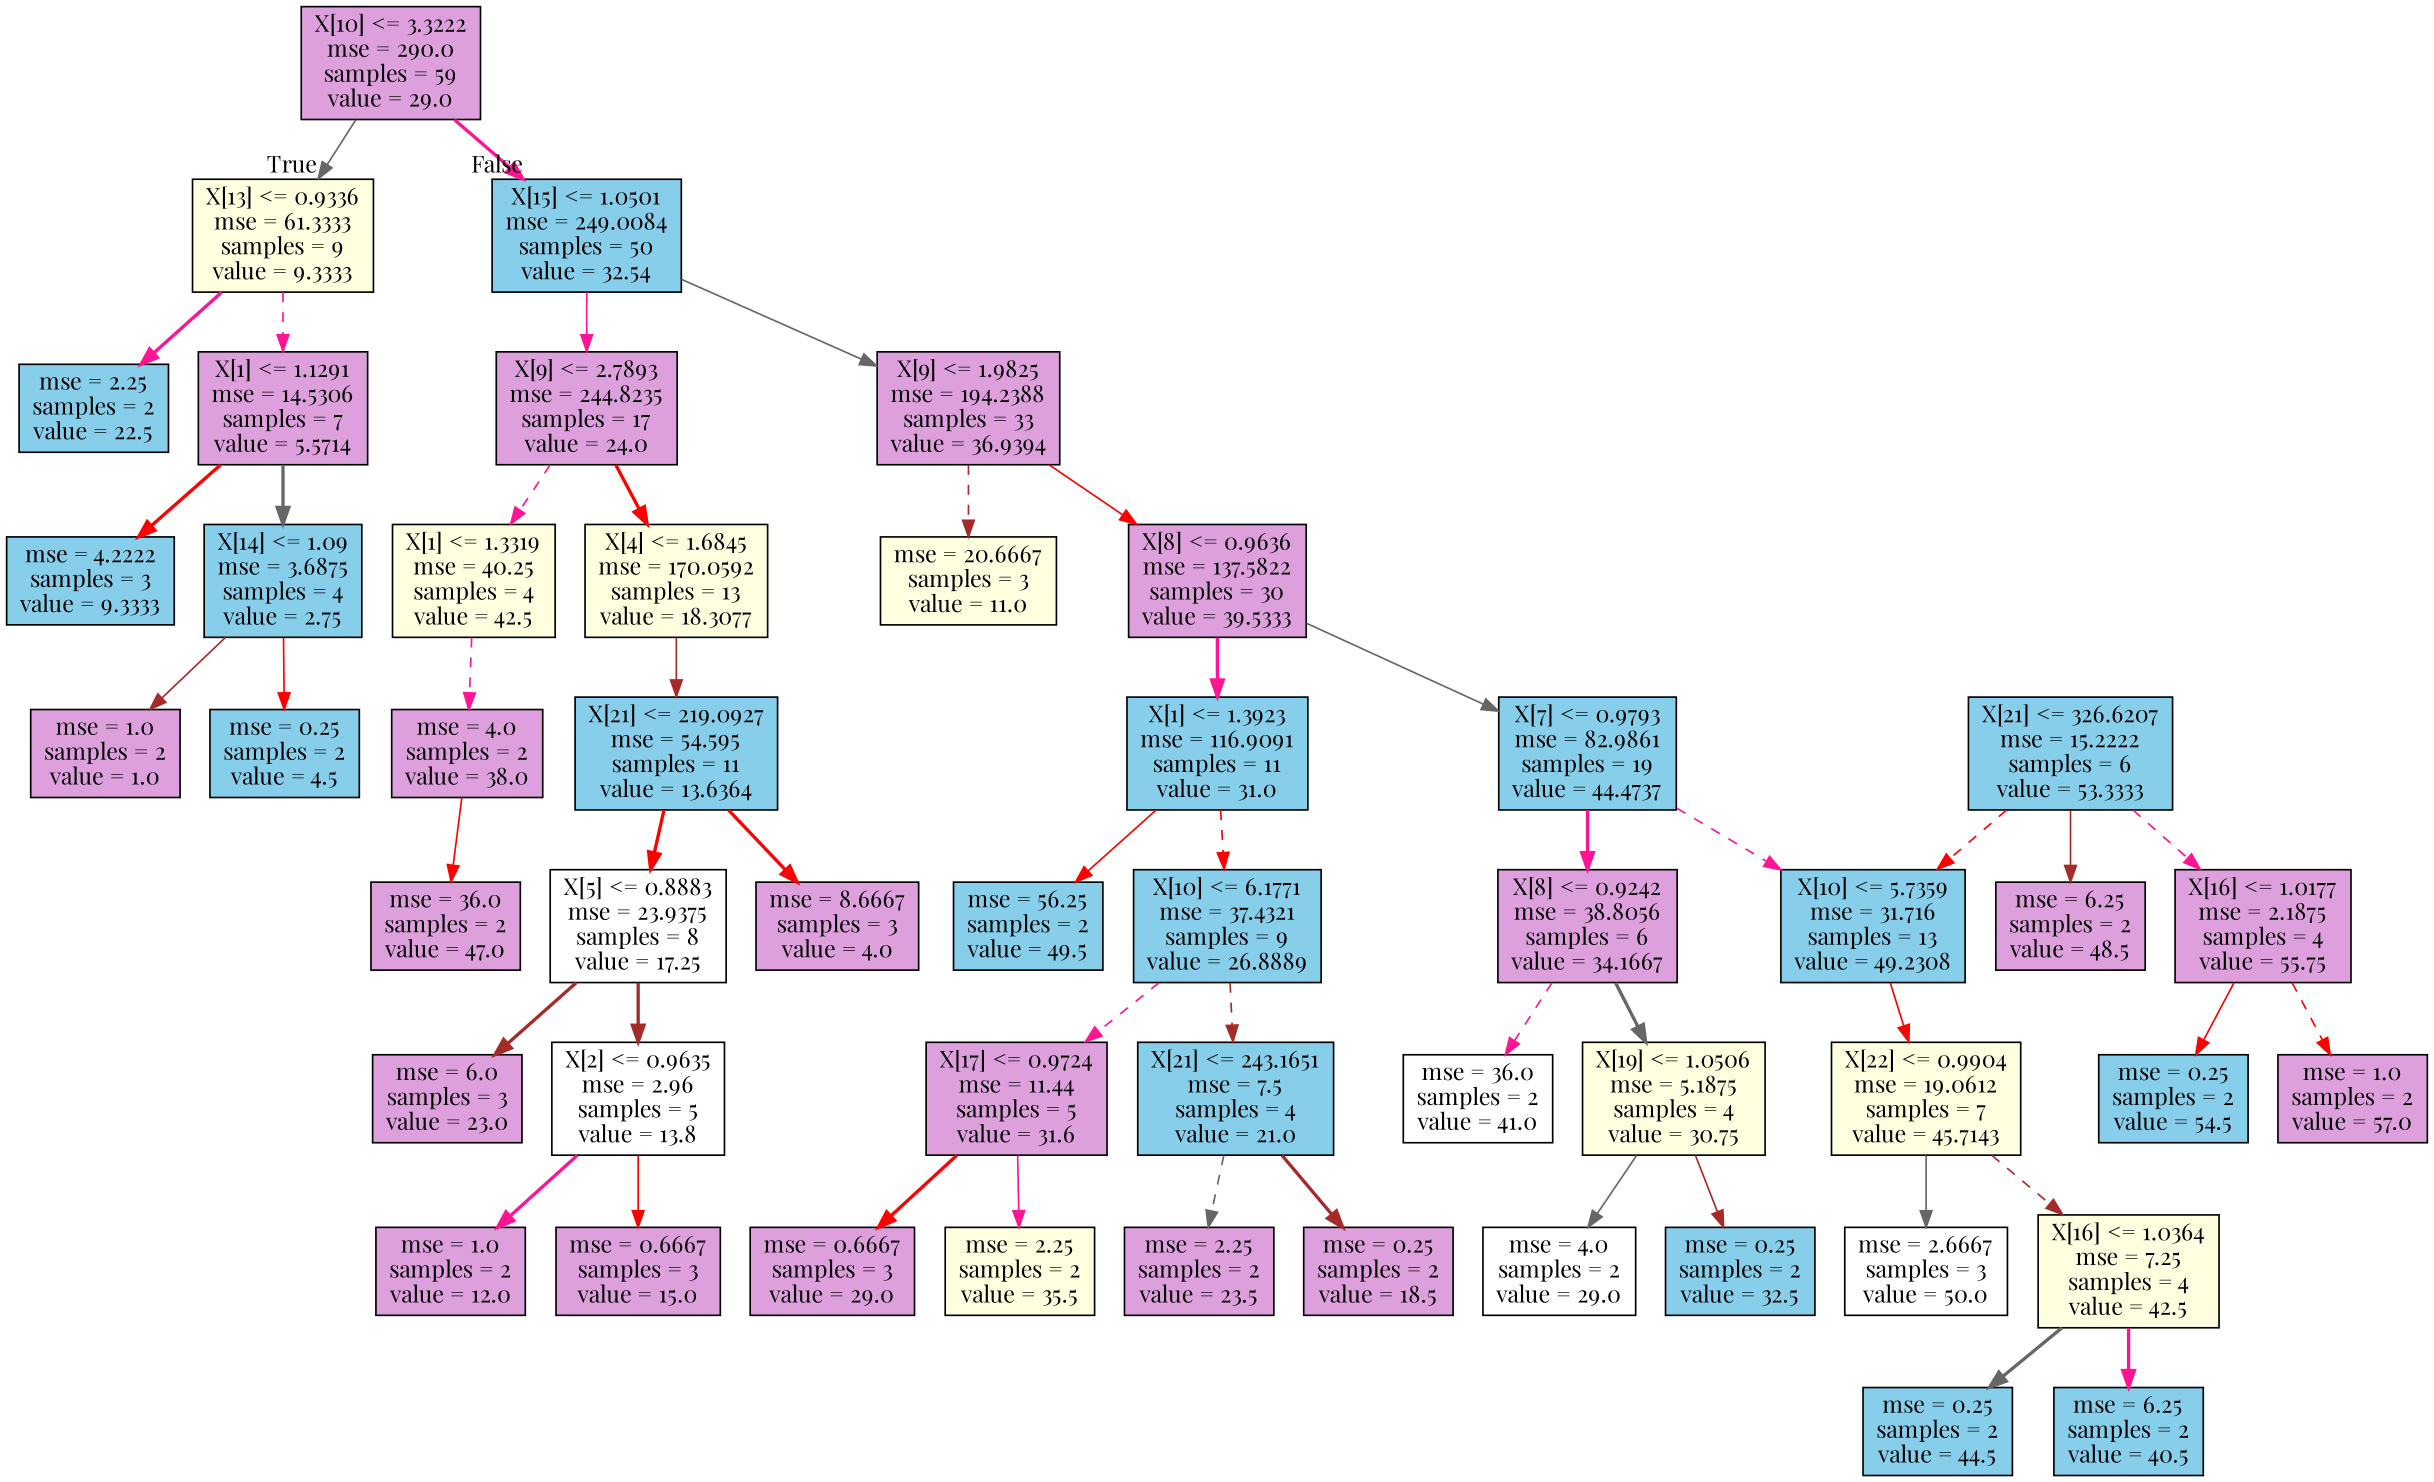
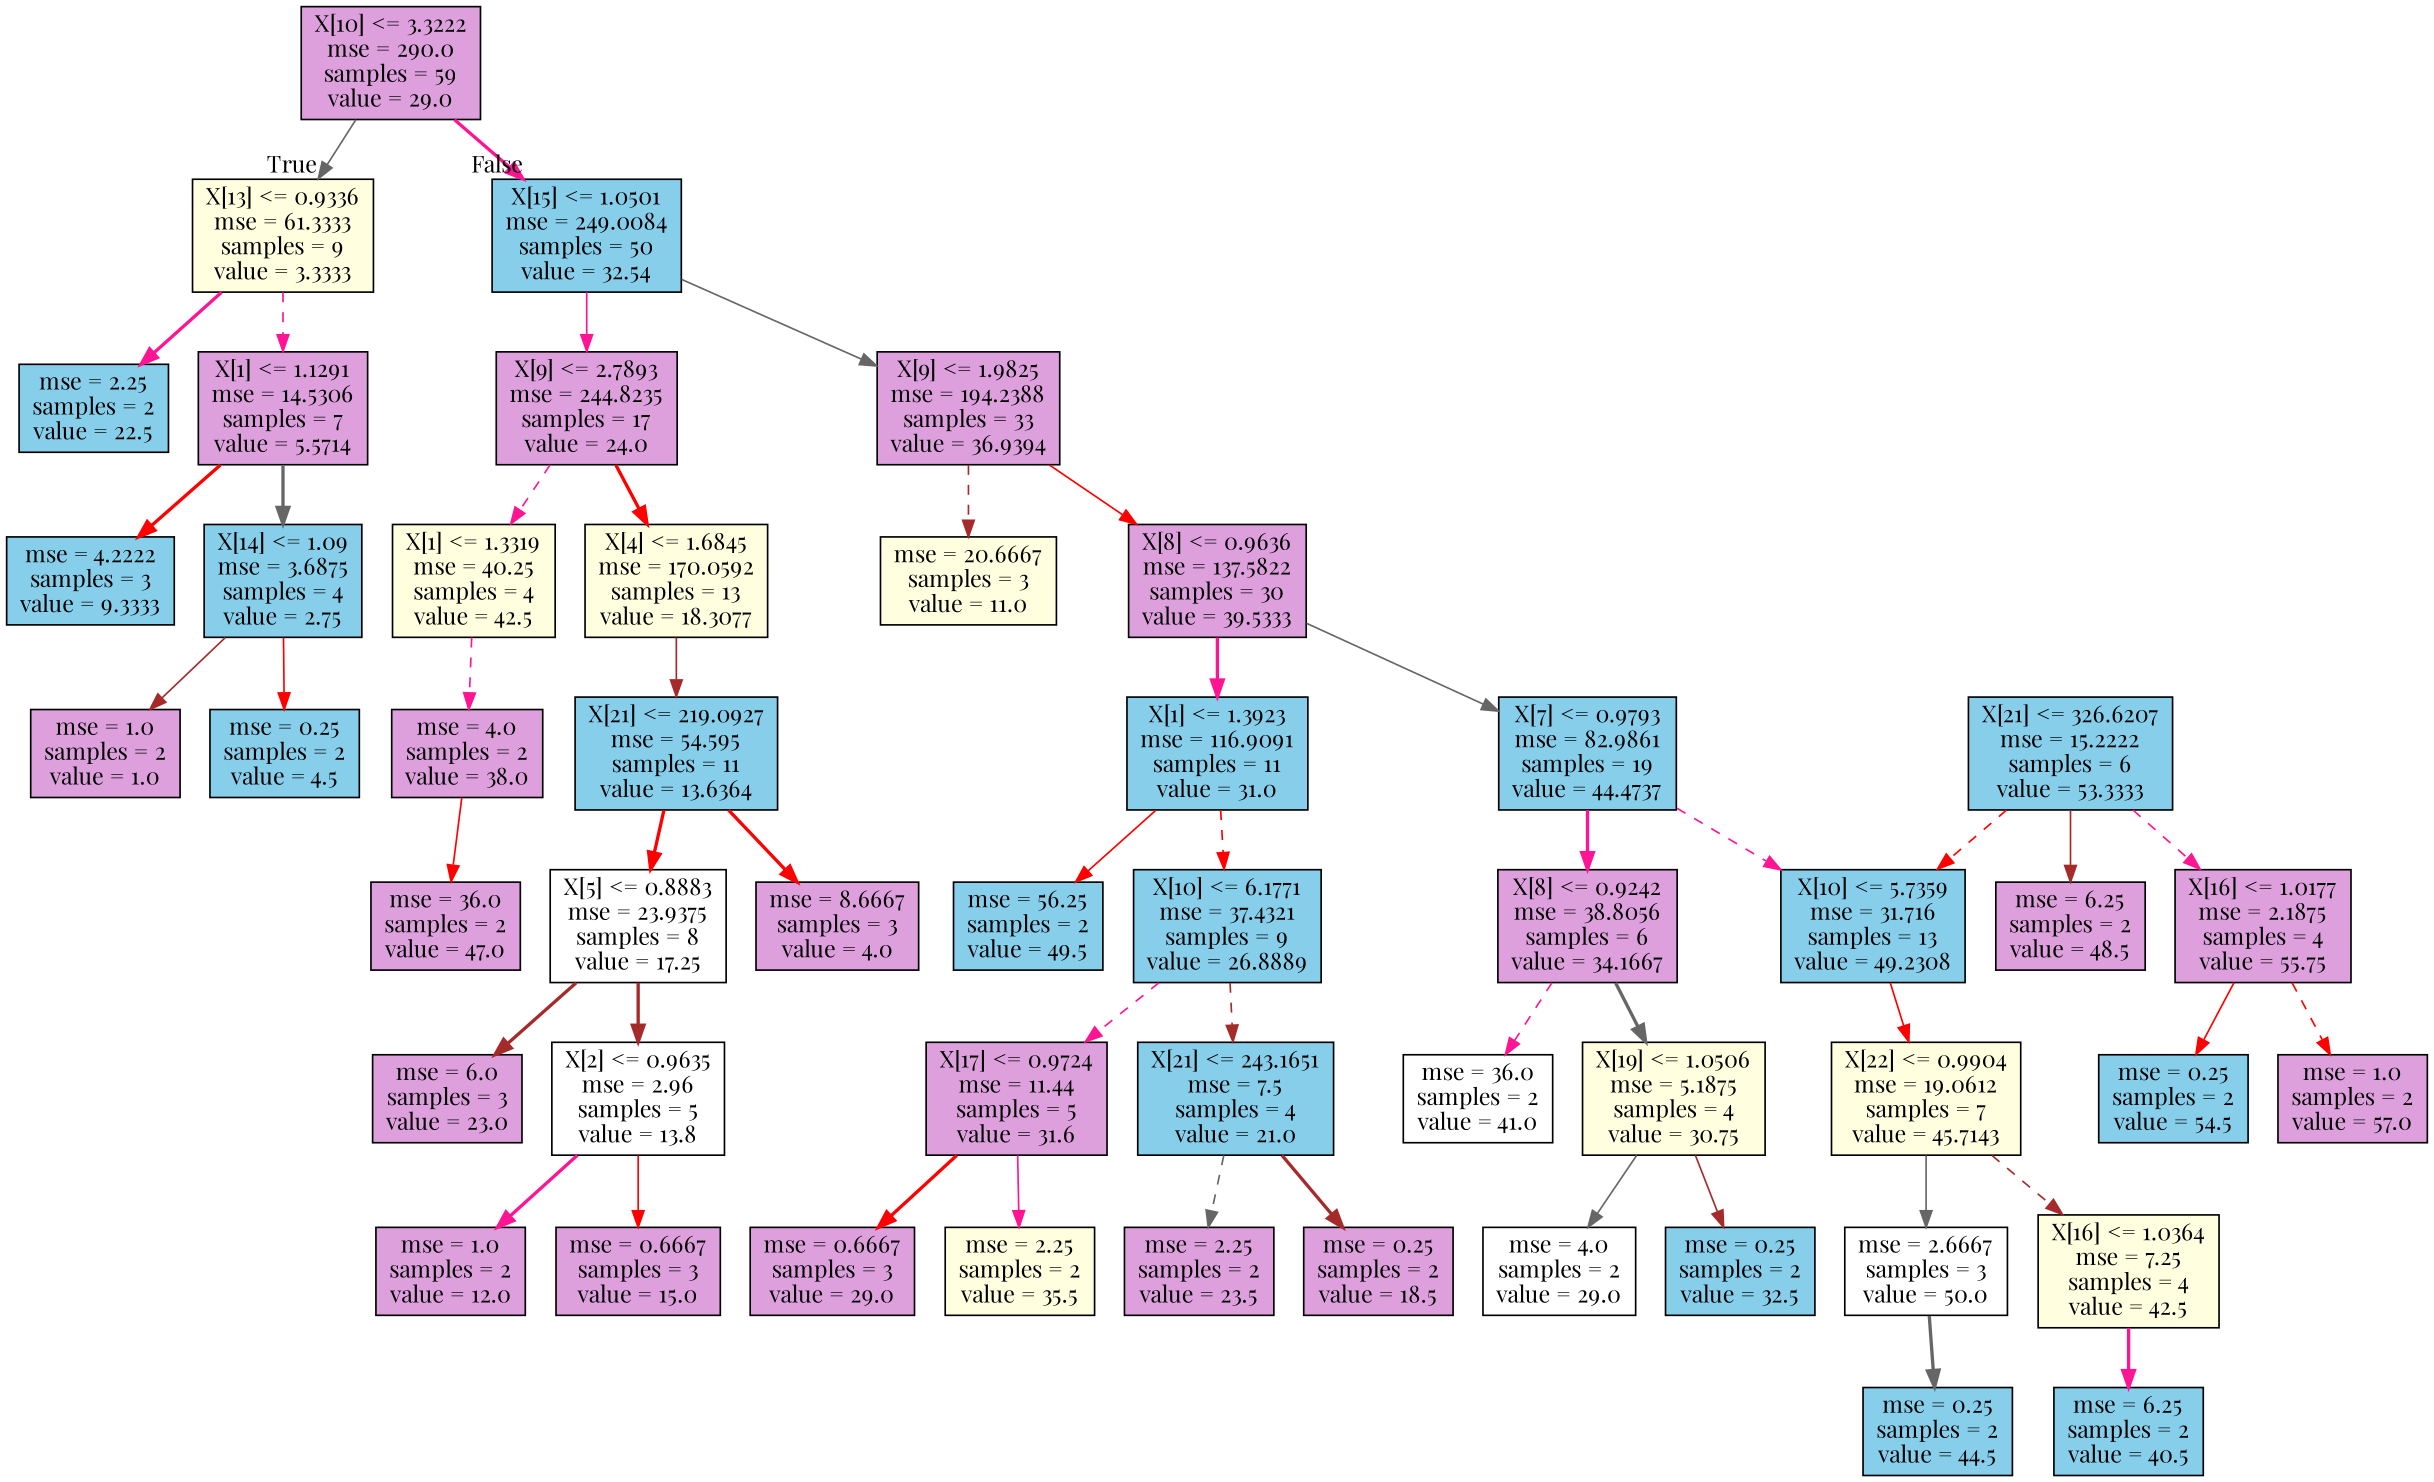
node "X[13] <= 0.9336 mse = 61.3333 samples = 9 value = 9.3333": label "X[13] <= 0.9336 mse = 61.3333 samples = 9 value = 9.3333" -> "X[13] <= 0.9336 mse = 61.3333 samples = 9 value = 3.3333"
edge "X[16] <= 1.0364 mse = 7.25 samples = 4 value = 42.5" -> "mse = 0.25 samples = 2 value = 44.5": now "mse = 2.6667 samples = 3 value = 50.0" -> "mse = 0.25 samples = 2 value = 44.5"
